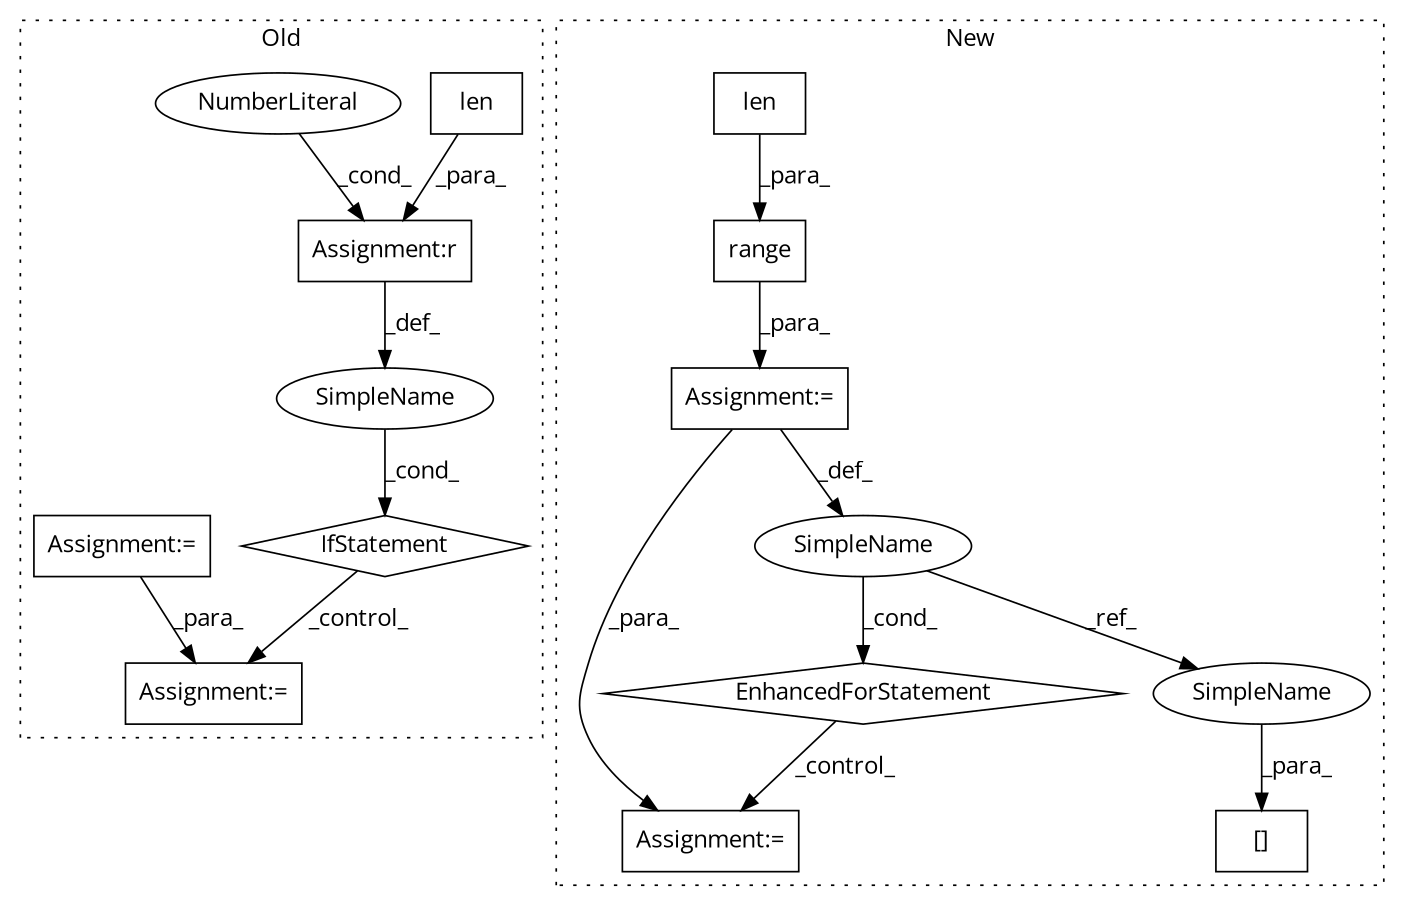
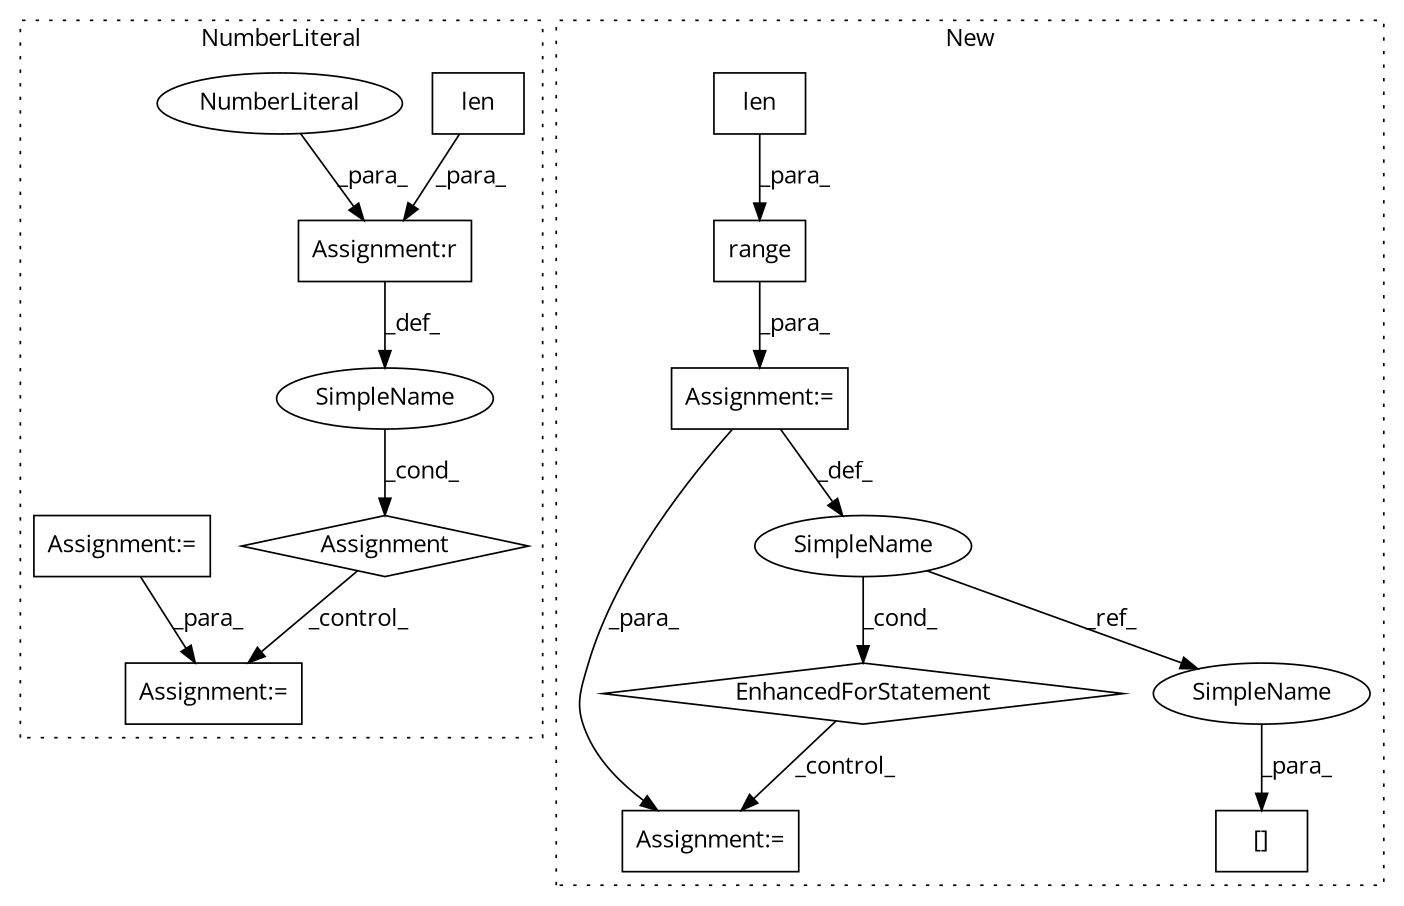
cluster "Old": label "Old" -> "NumberLiteral"
edge "NumberLiteral" -> "Assignment:r": label "_cond_" -> "_para_"
node "IfStatement": label "IfStatement" -> "Assignment"
